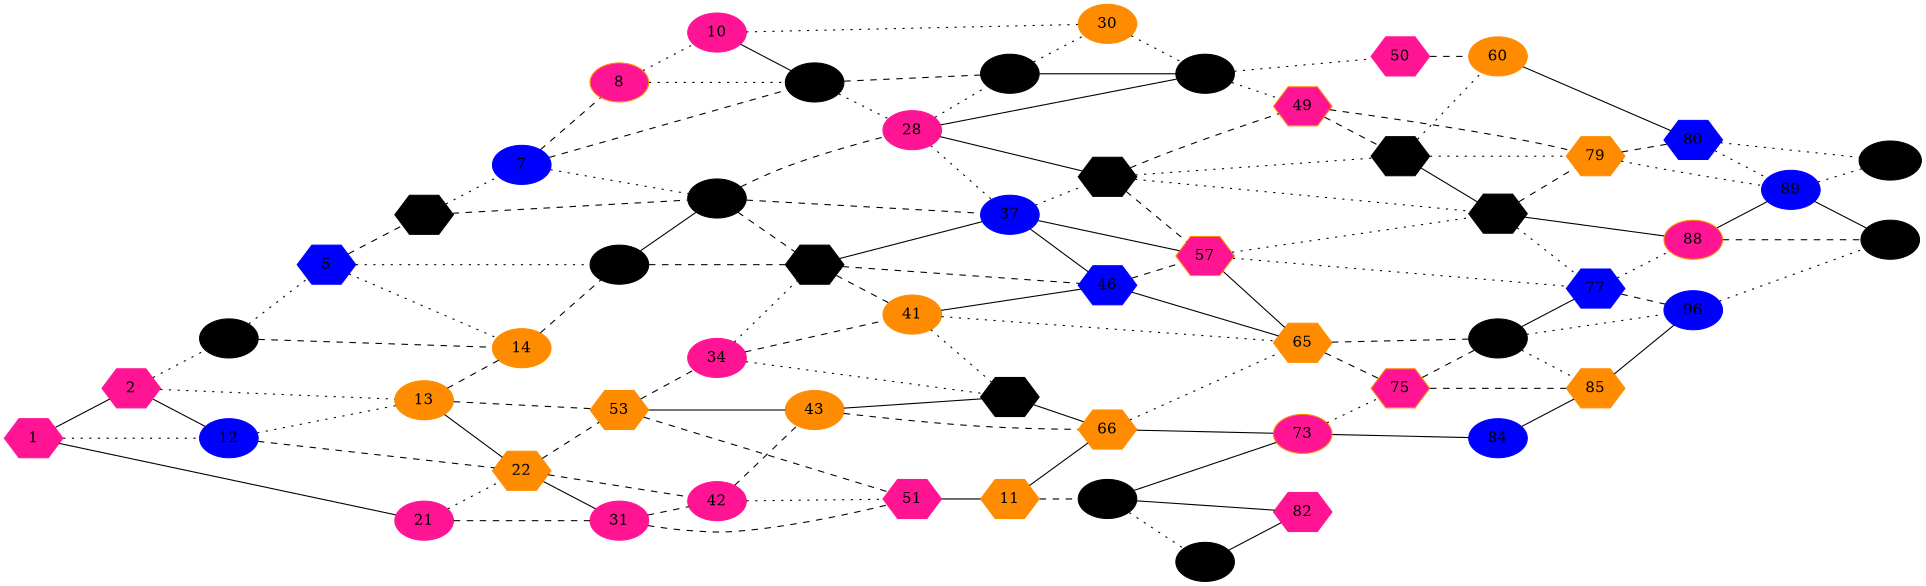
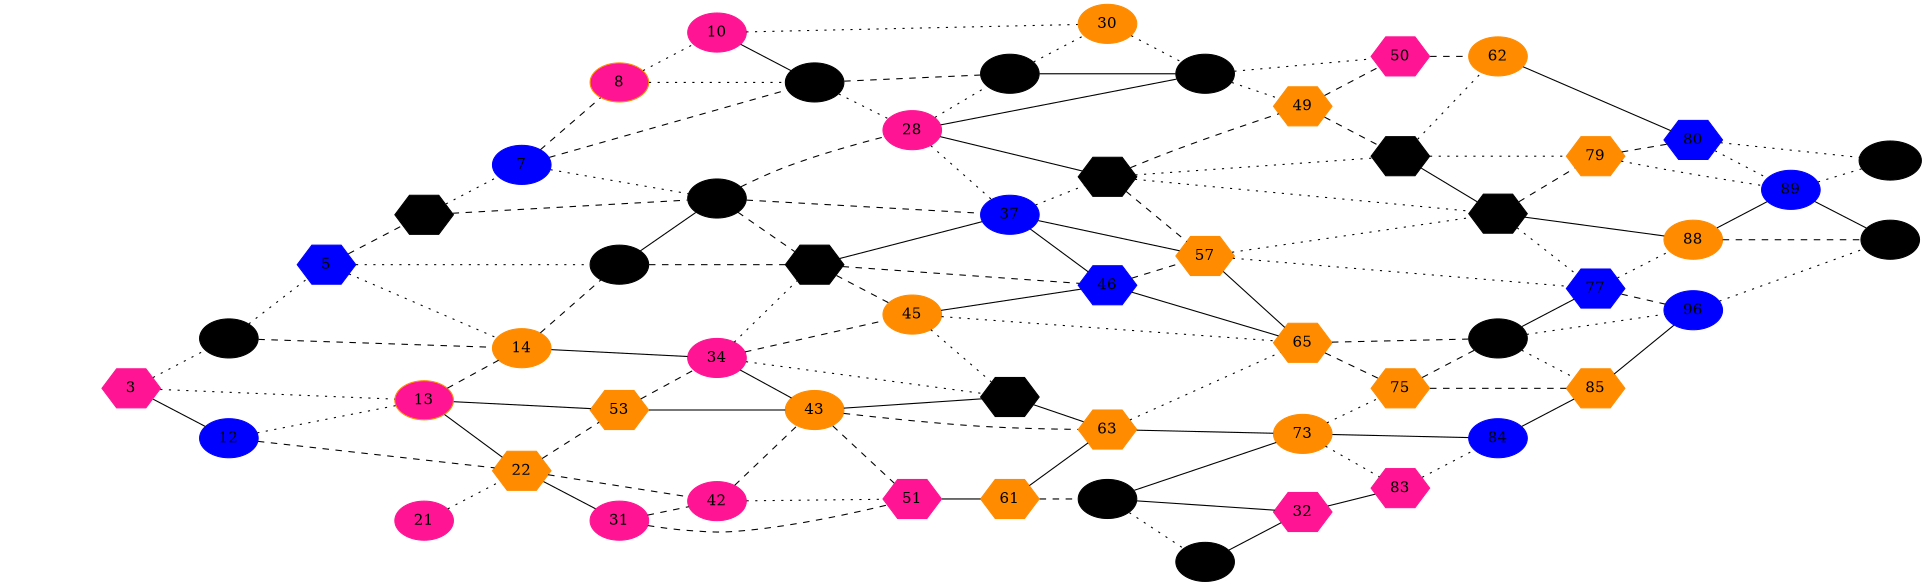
node "60": label "60" -> "62"
node "49": fillcolor deeppink -> darkorange
edge "49" -- "79": now "49" -- "50"
node "88": fillcolor deeppink -> darkorange
node "57": fillcolor deeppink -> darkorange
node "41": label "41" -> "45"
edge "14" -- "34": added
edge "34" -- "43": added
node "2": label "2" -> "3"
node "75": fillcolor deeppink -> darkorange
node "13": fillcolor darkorange -> deeppink
edge "13" -- "53": style dashed -> solid
node "66": label "66" -> "63"
node "73": fillcolor deeppink -> darkorange
node "1": removed
edge "53" -- "51": now "43" -- "51"
node "83": added
node "11": label "11" -> "61"
node "82": label "82" -> "32"
edge "21" -- "31": removed
